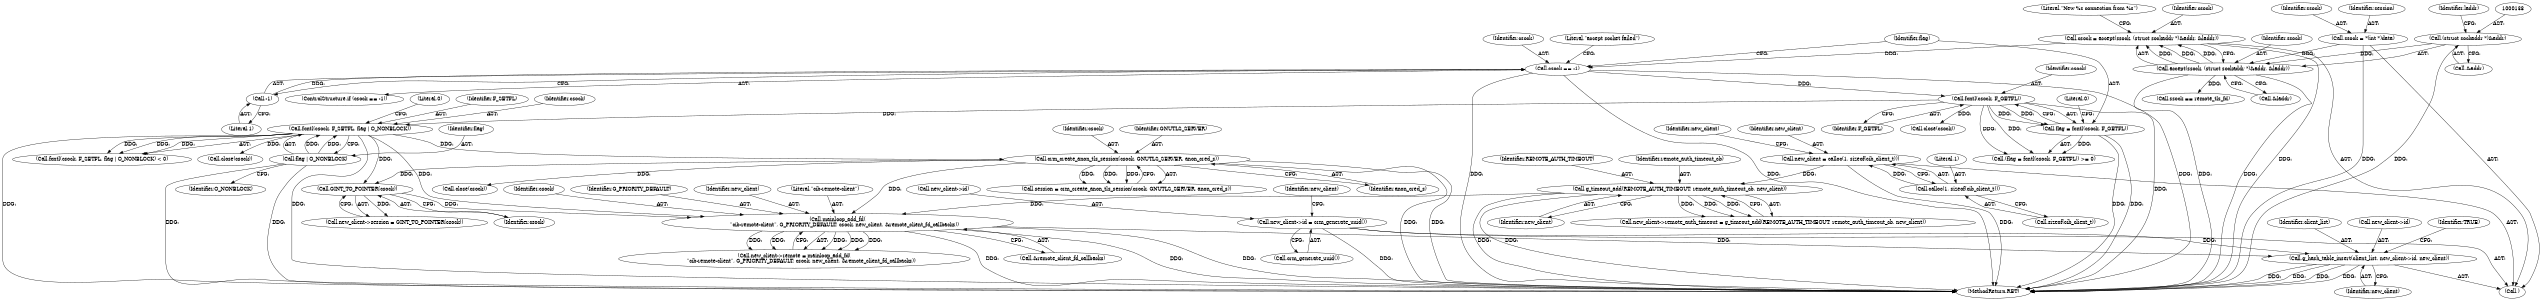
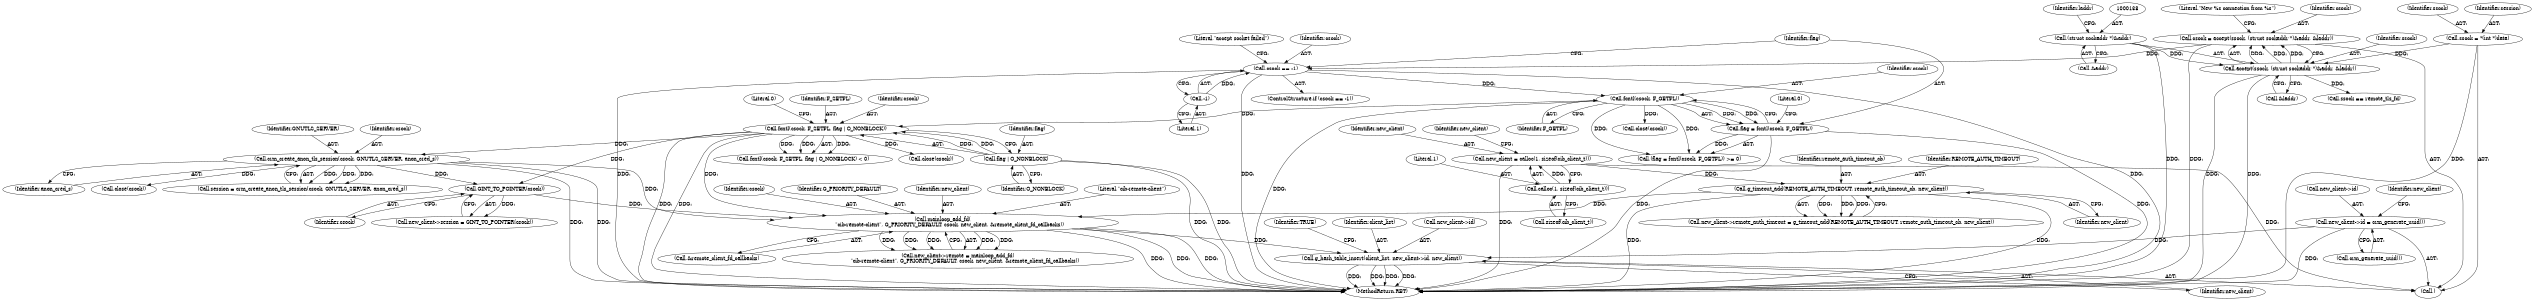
edge "(Identifier,O_NONBLOCK)" -> "(Call,flag | O_NONBLOCK)": added, label "AST:"
edge "(Call,new_client = calloc(1, sizeof(cib_client_t)))" -> "(Call,)": label "AST: " -> "DDG: "
